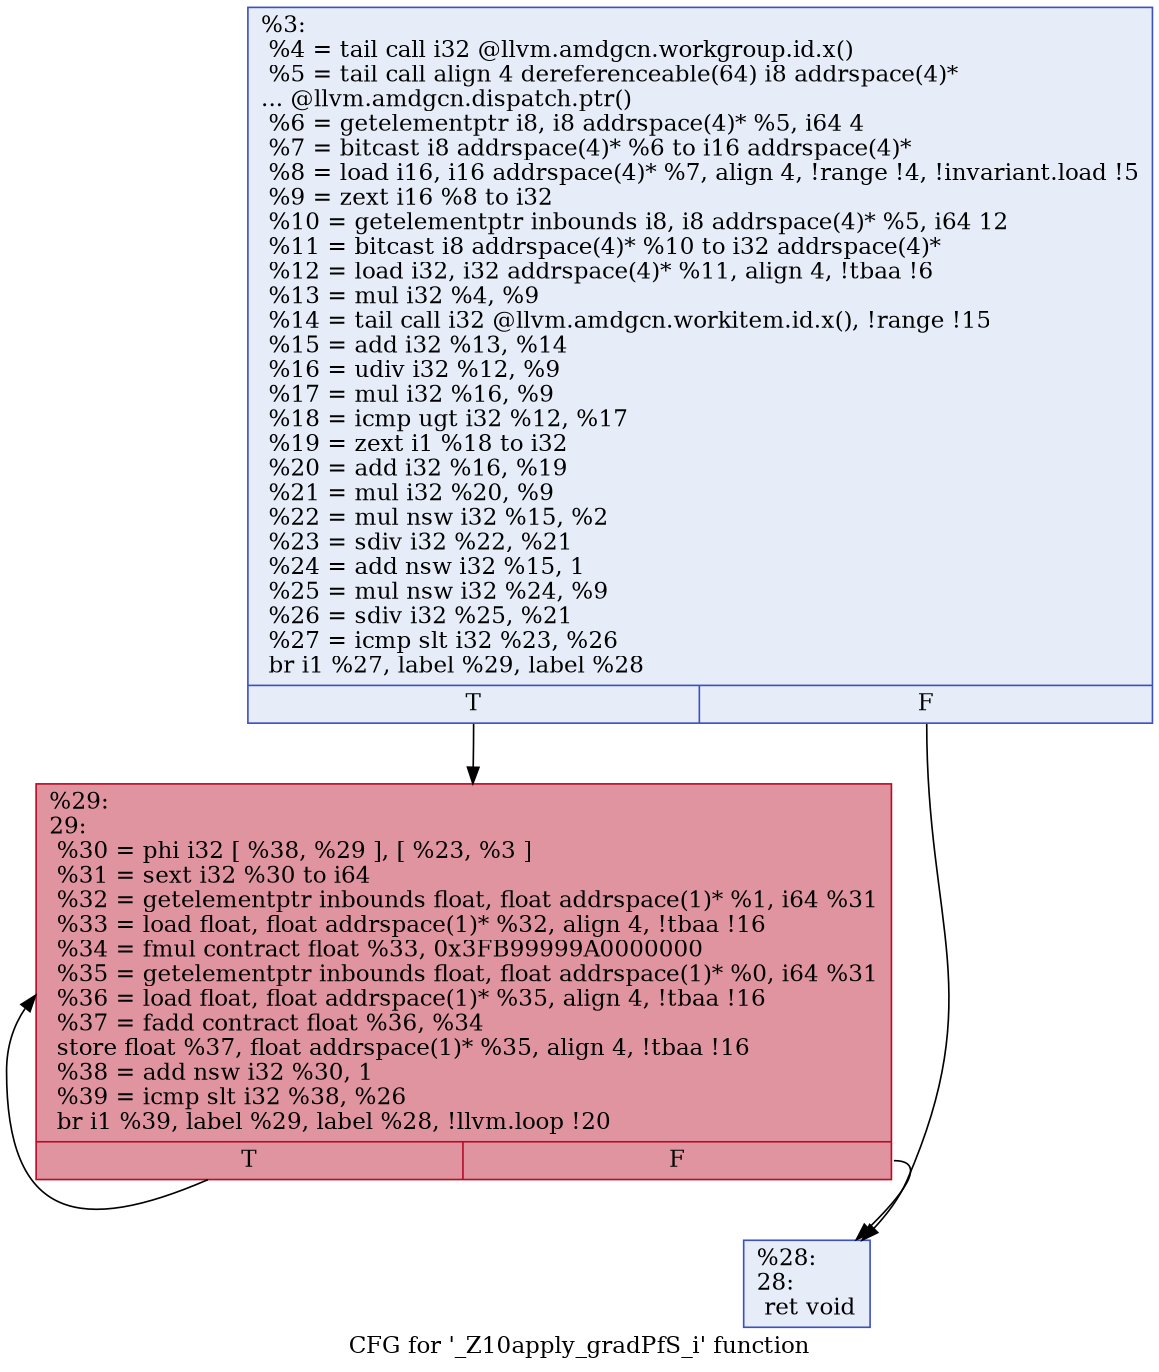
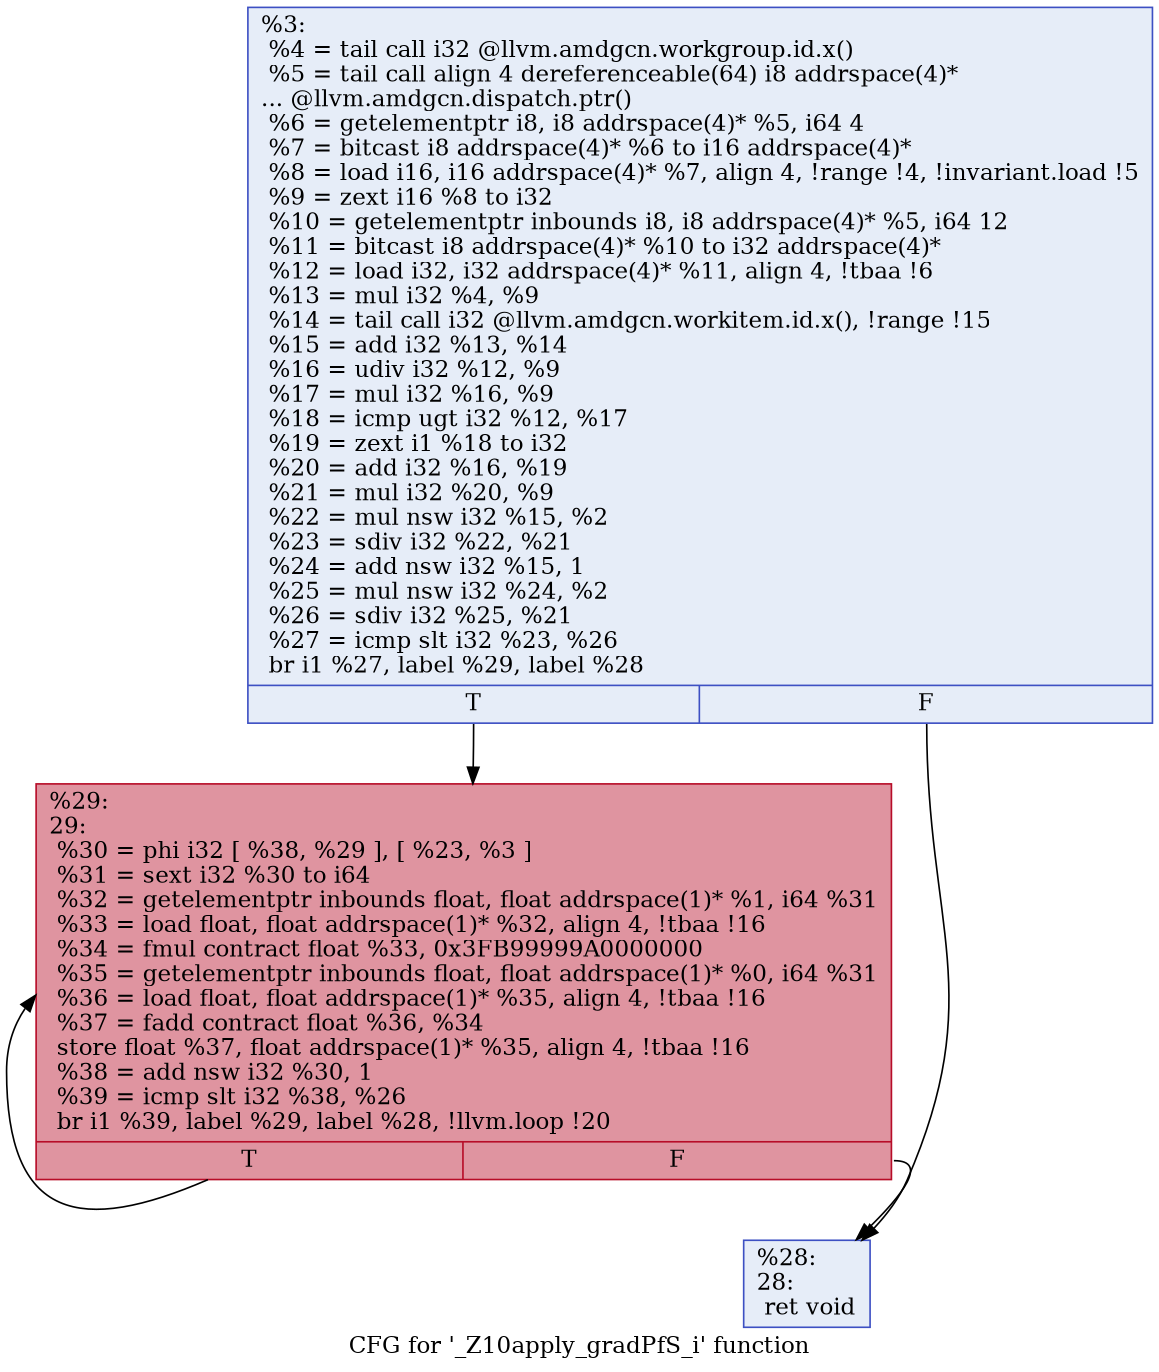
node "%3:": text "%25 = mul nsw i32 %24, %9" -> "%25 = mul nsw i32 %24, %2"
